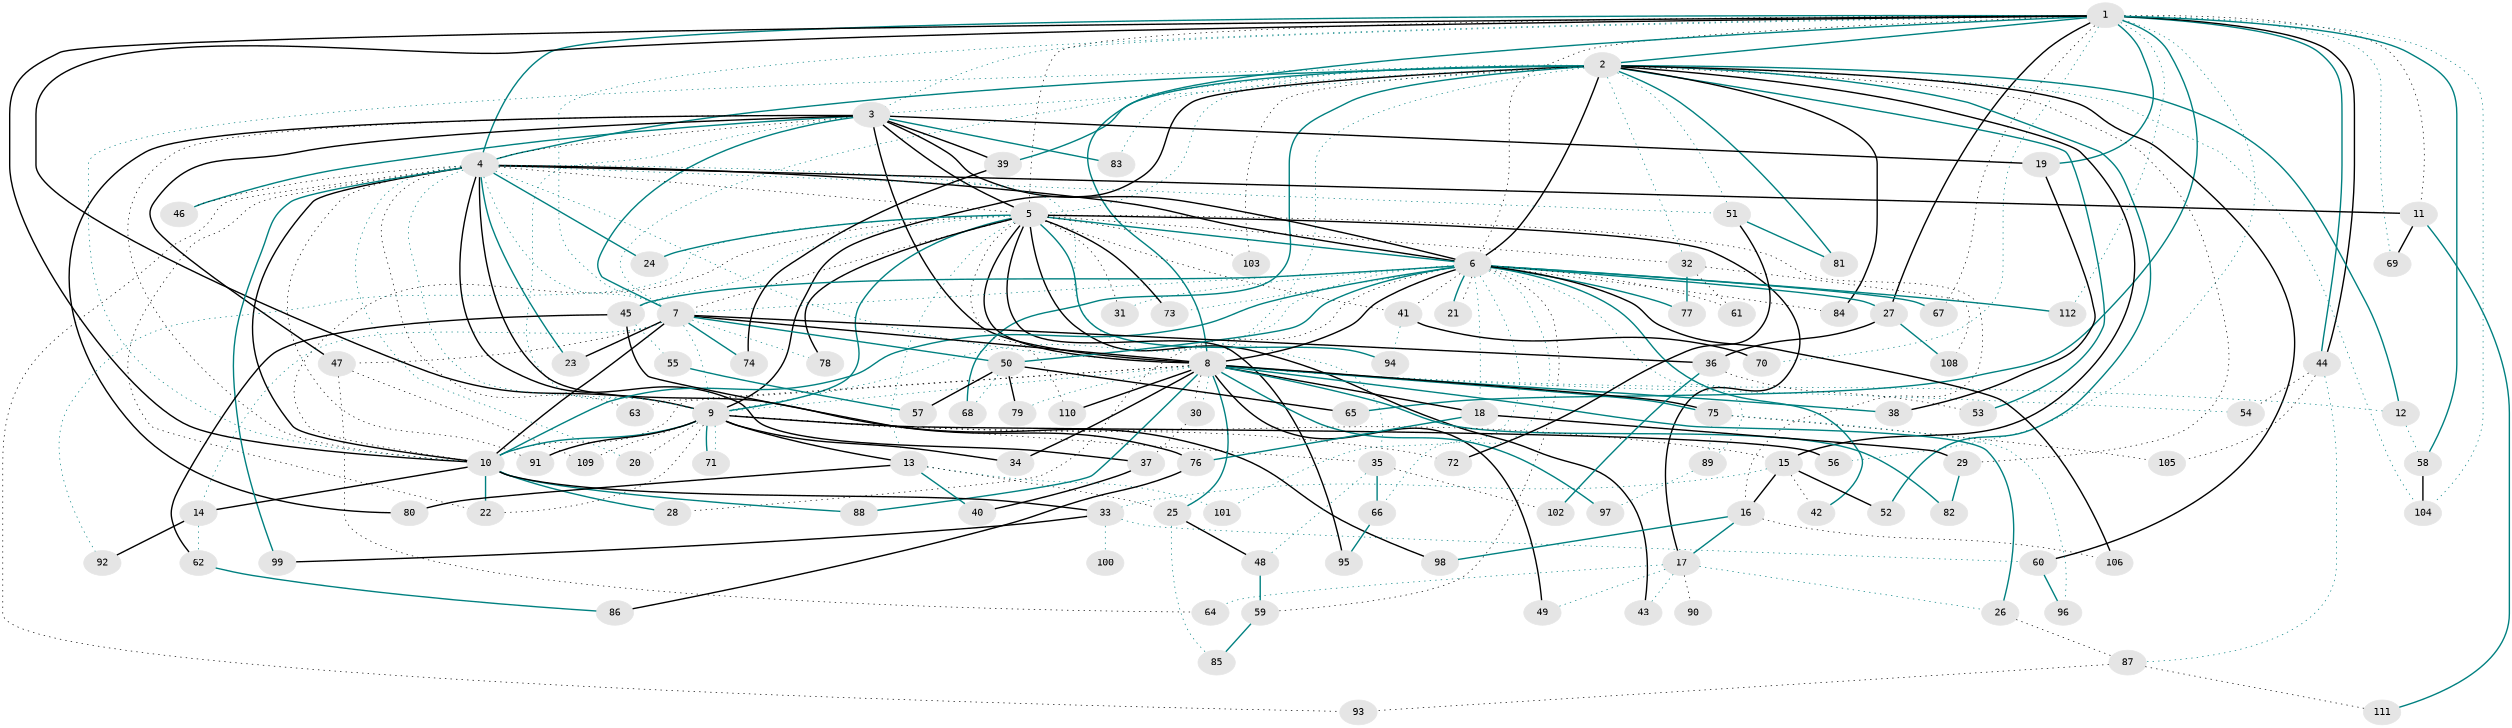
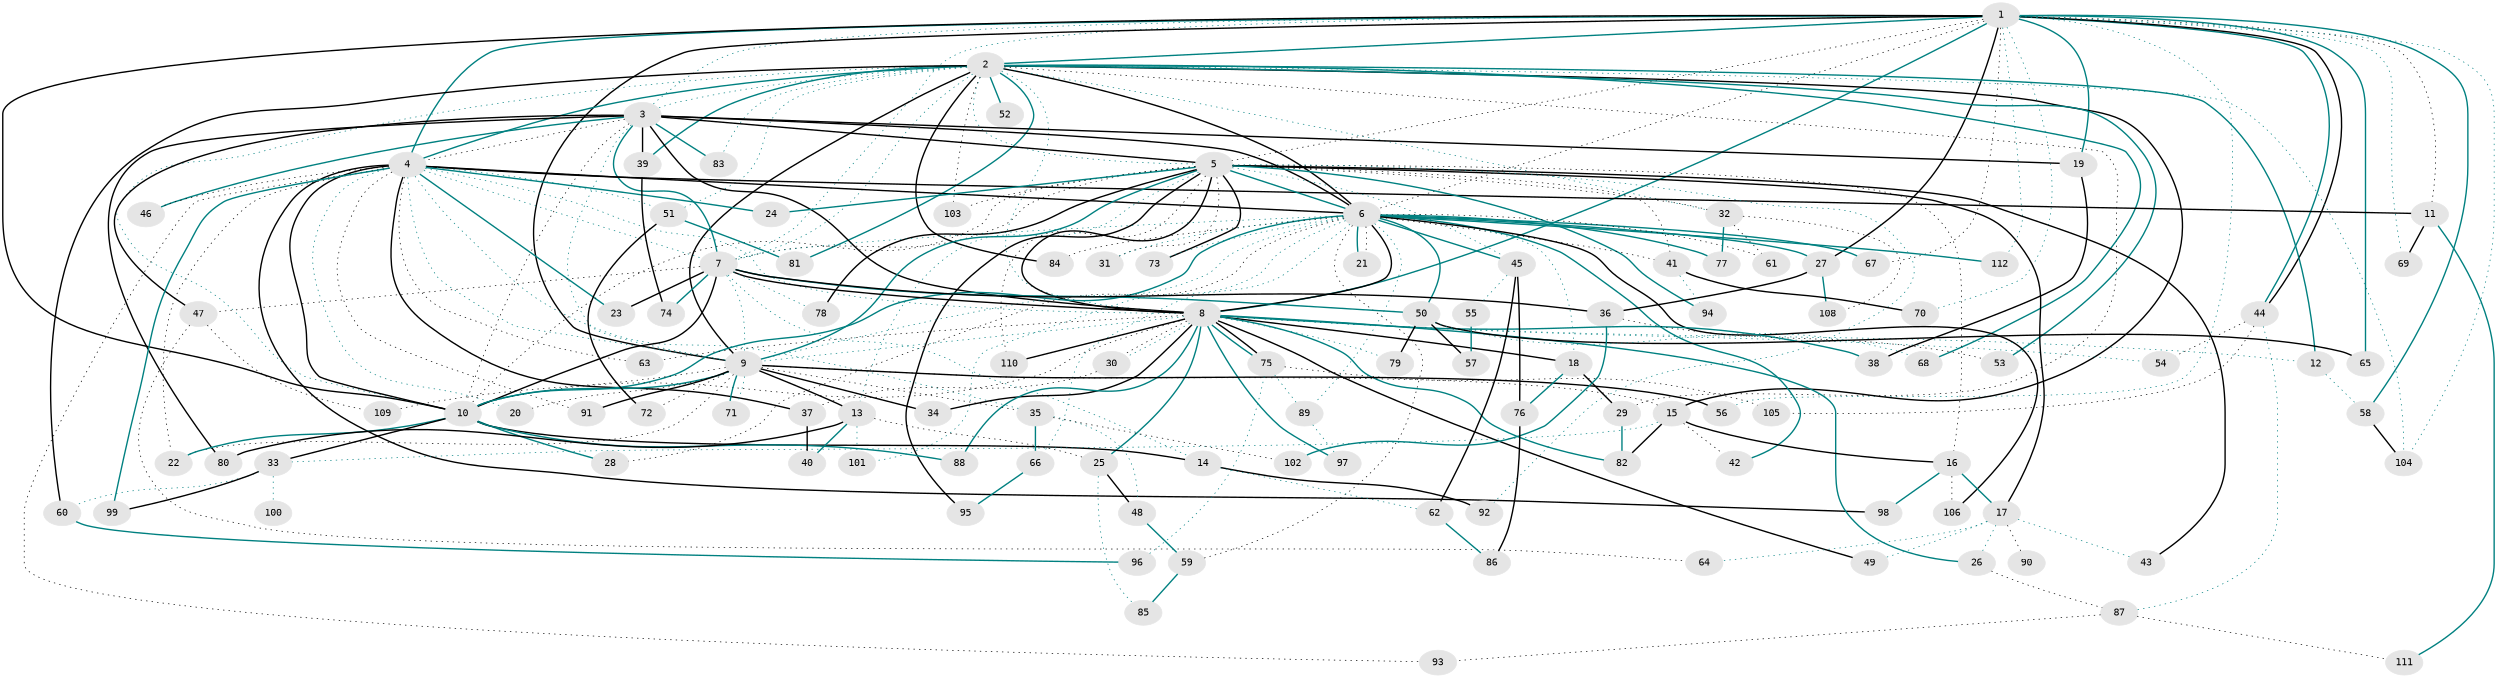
edge "4" -- "5": removed
edge "15" -- "52": now "15" -- "82"
